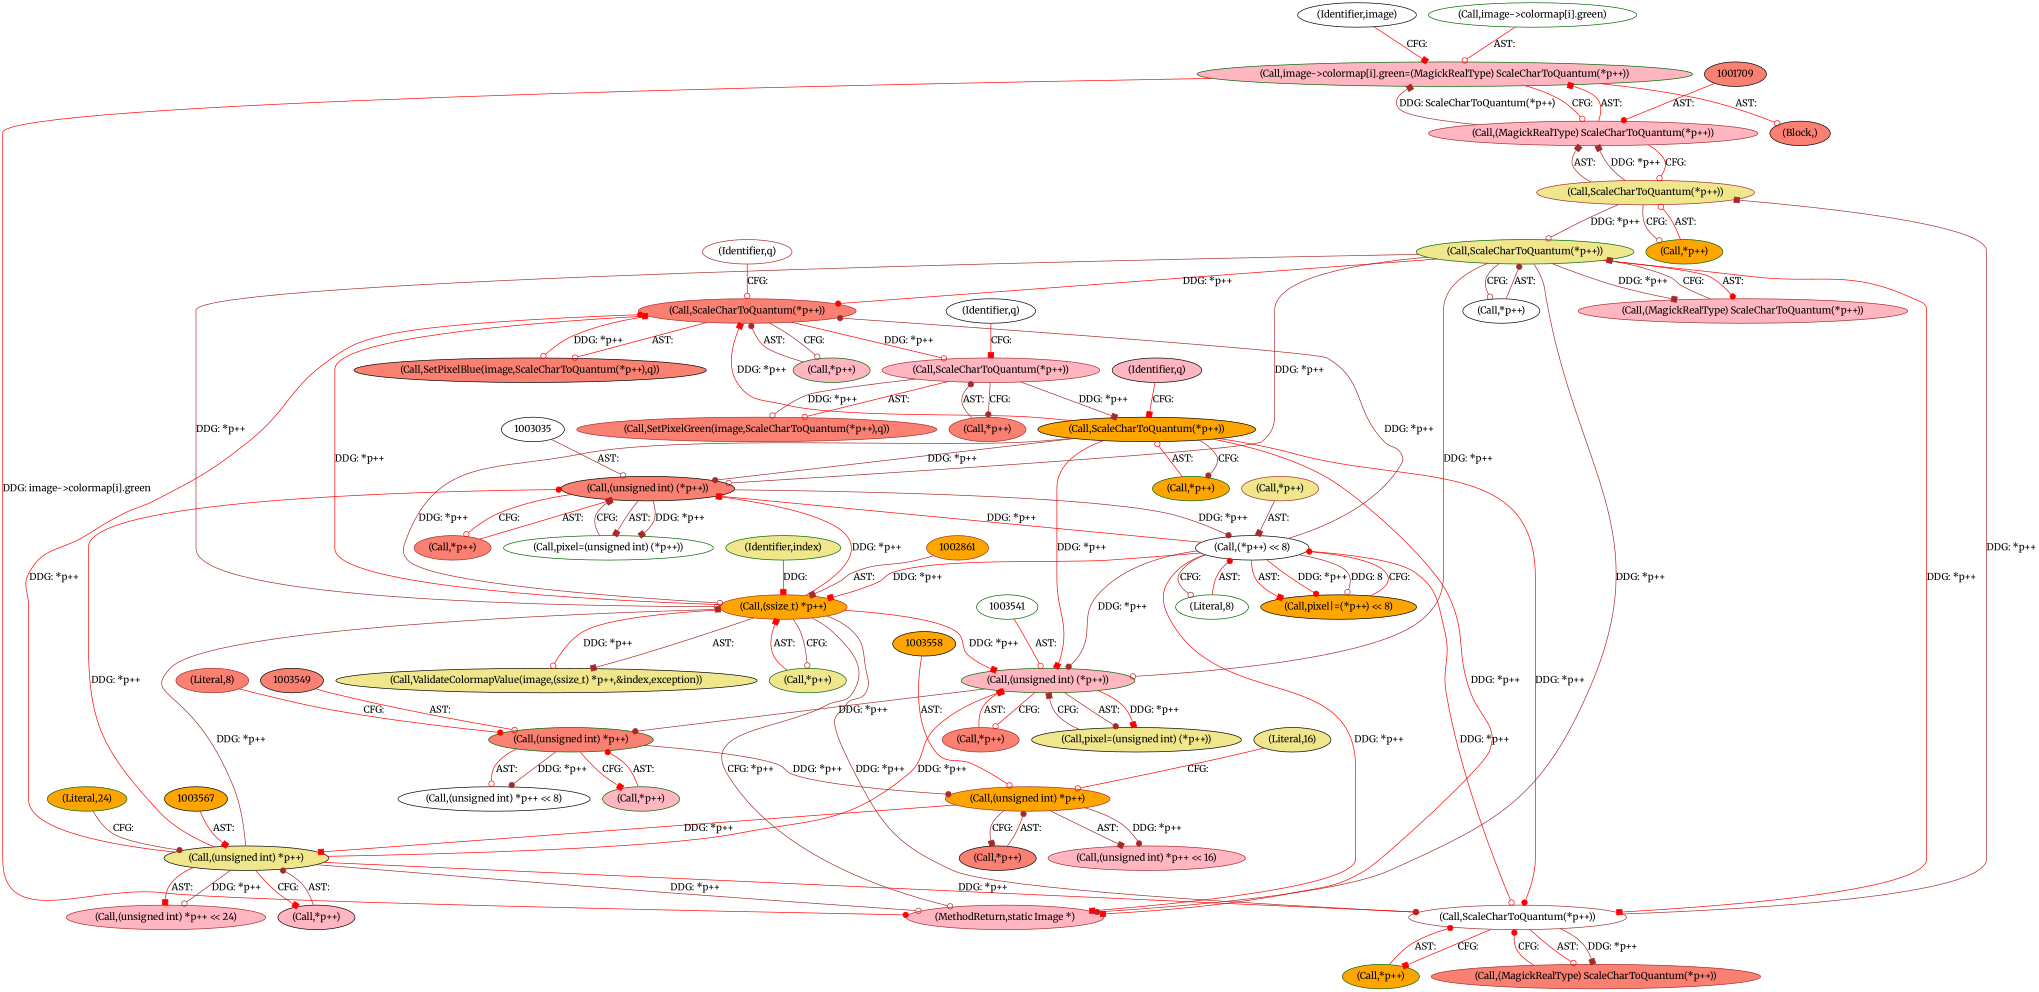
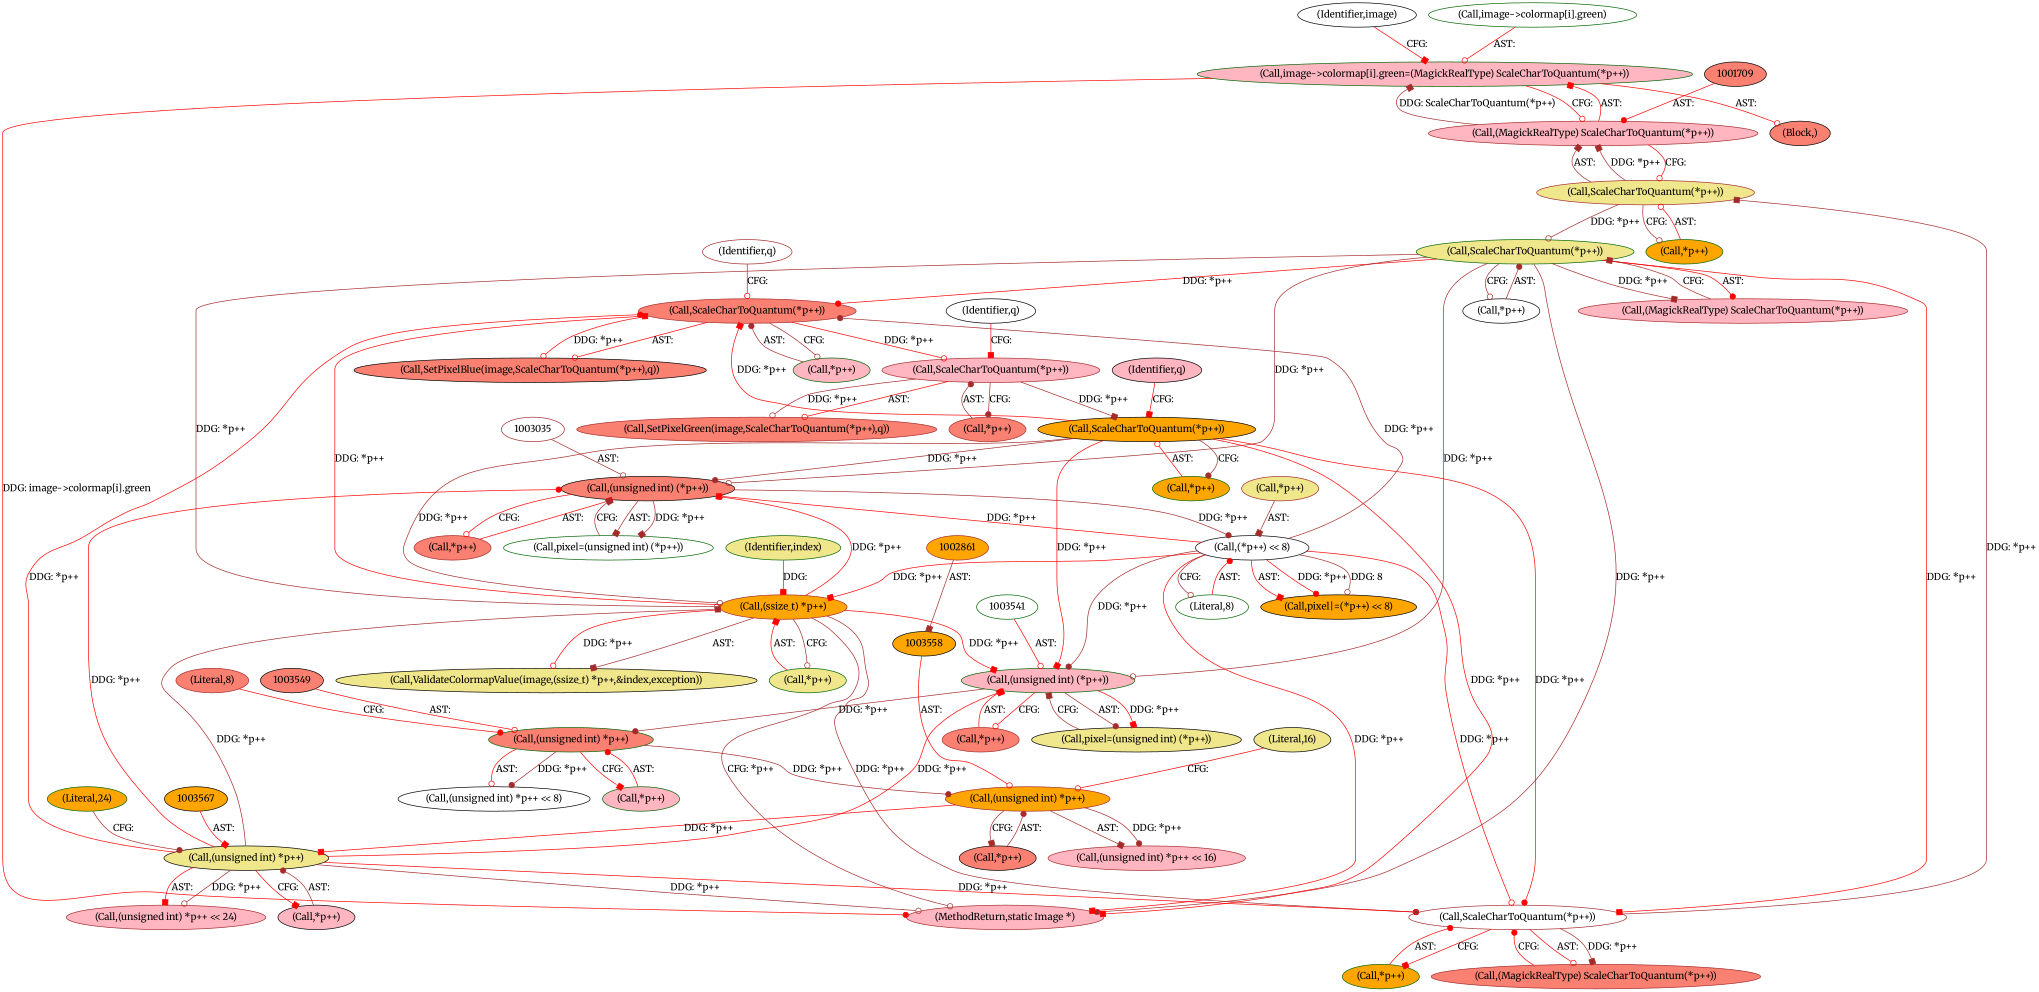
node "1003035": color black -> brown
edge "(Call,pixel|=(*p++) << 8)" -> "(Call,(*p++) << 8)": removed, label "CFG:"
edge "1002861" -> "(Call,(ssize_t) *p++)": now "1002861" -> "1003558"
